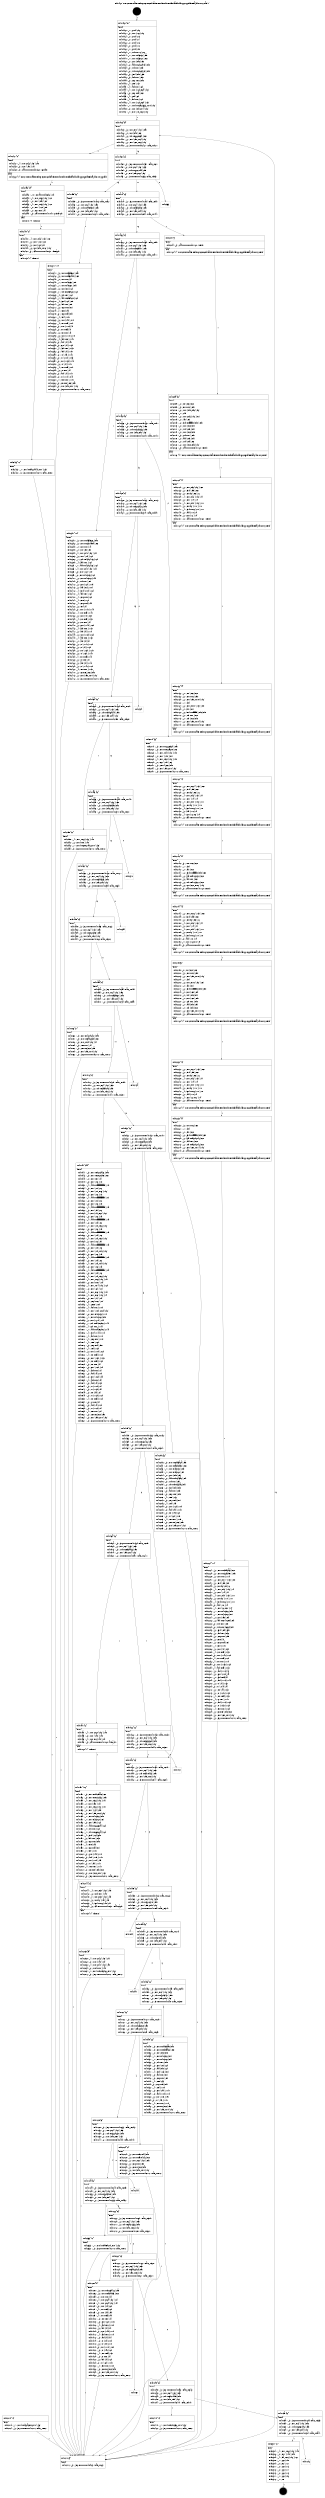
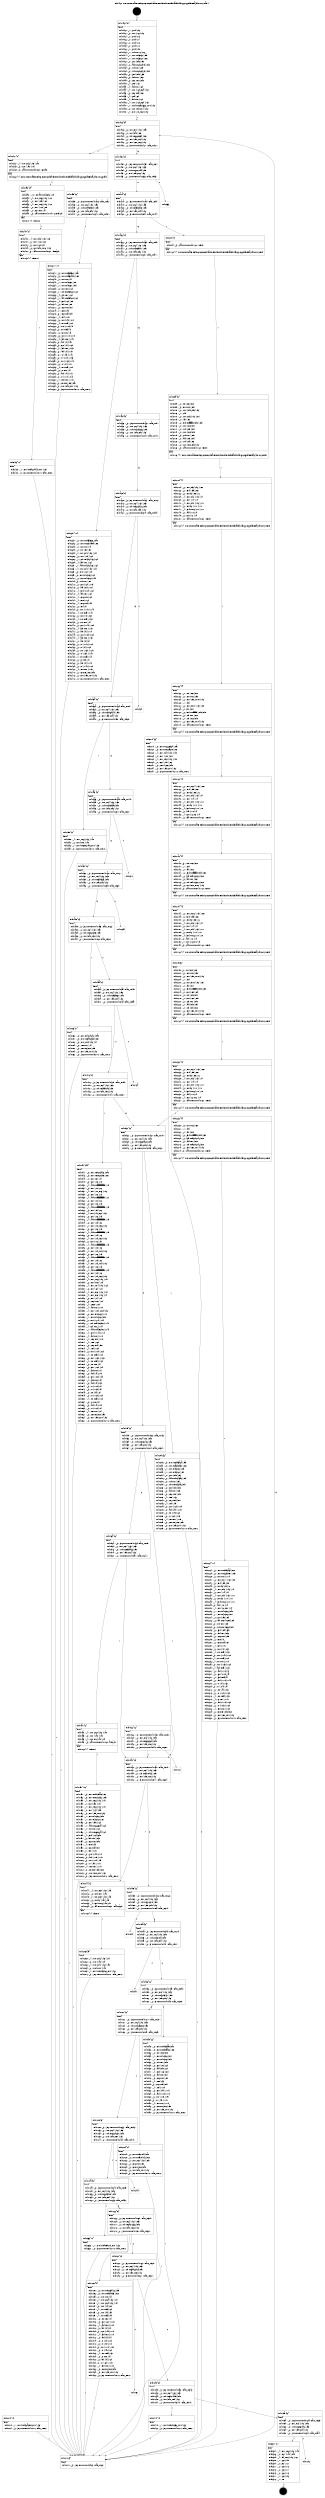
edge "0x4019e2 [28]" -> "0x4019fe [28]": removed, label "18"
edge "0x401a52 [28]" -> "0x40207b [33]": removed, label "2"
edge "0x402232 [42]" -> "0x40225c [40]": now "0x402232 [42]" -> "0x401b32 [28]"
edge "0x401b6a [28]" -> "0x401b86 [28]": now "0x401b6a [28]" -> "0x401ba2 [28]"
